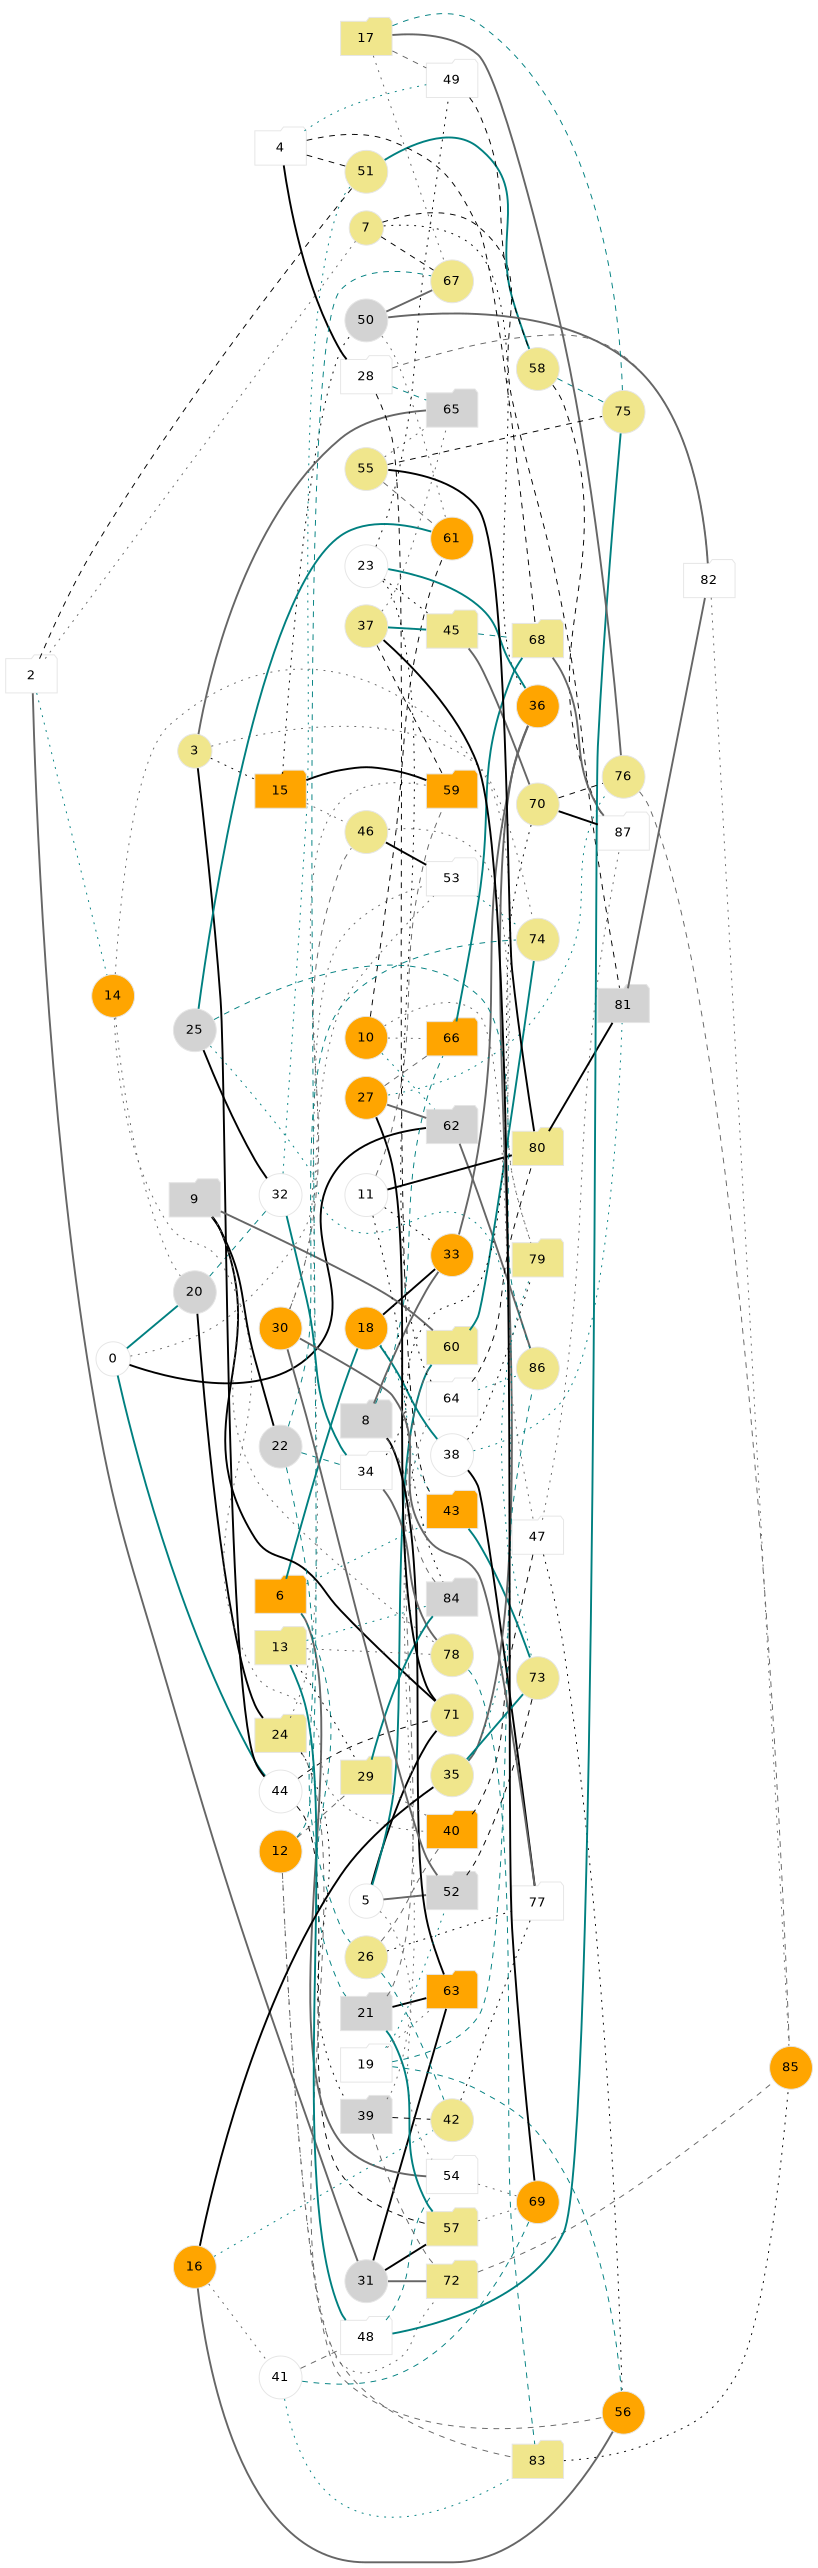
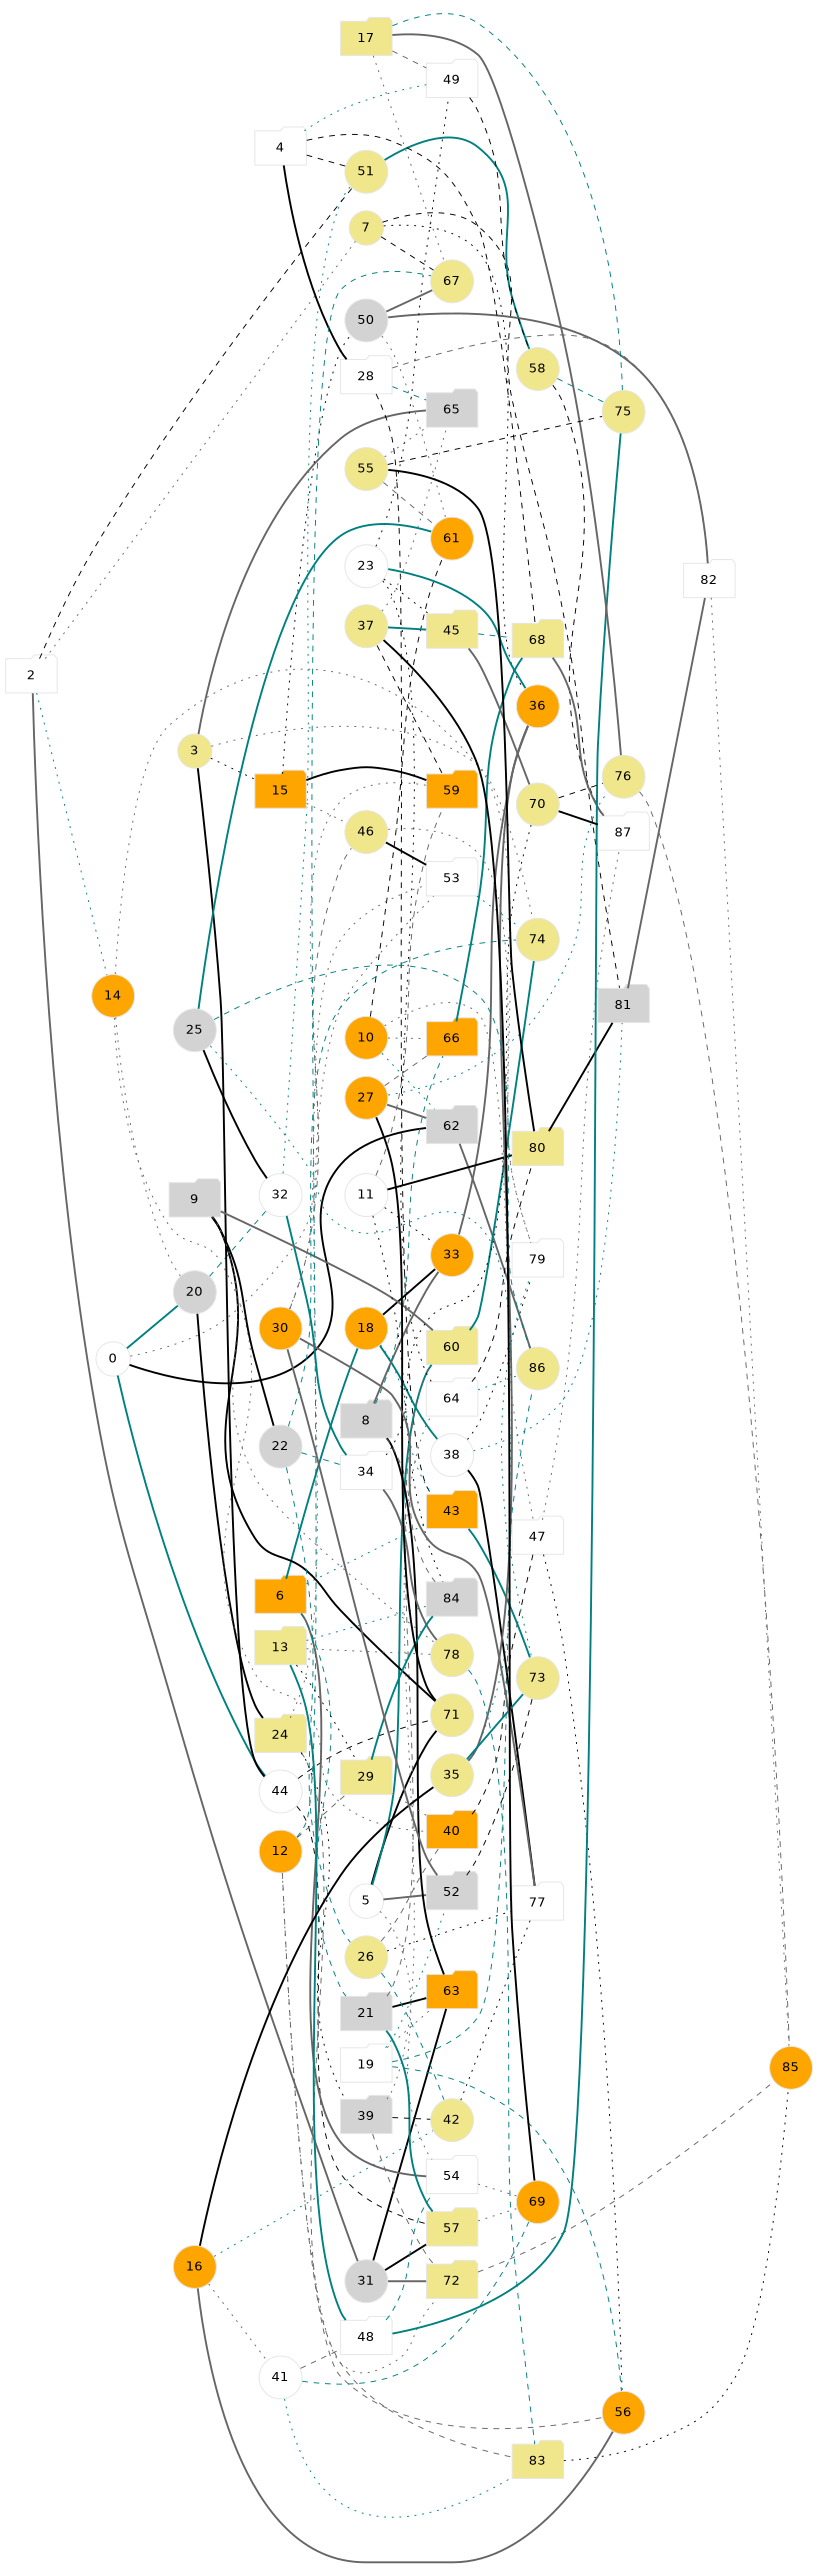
node "79": fillcolor khaki -> white
